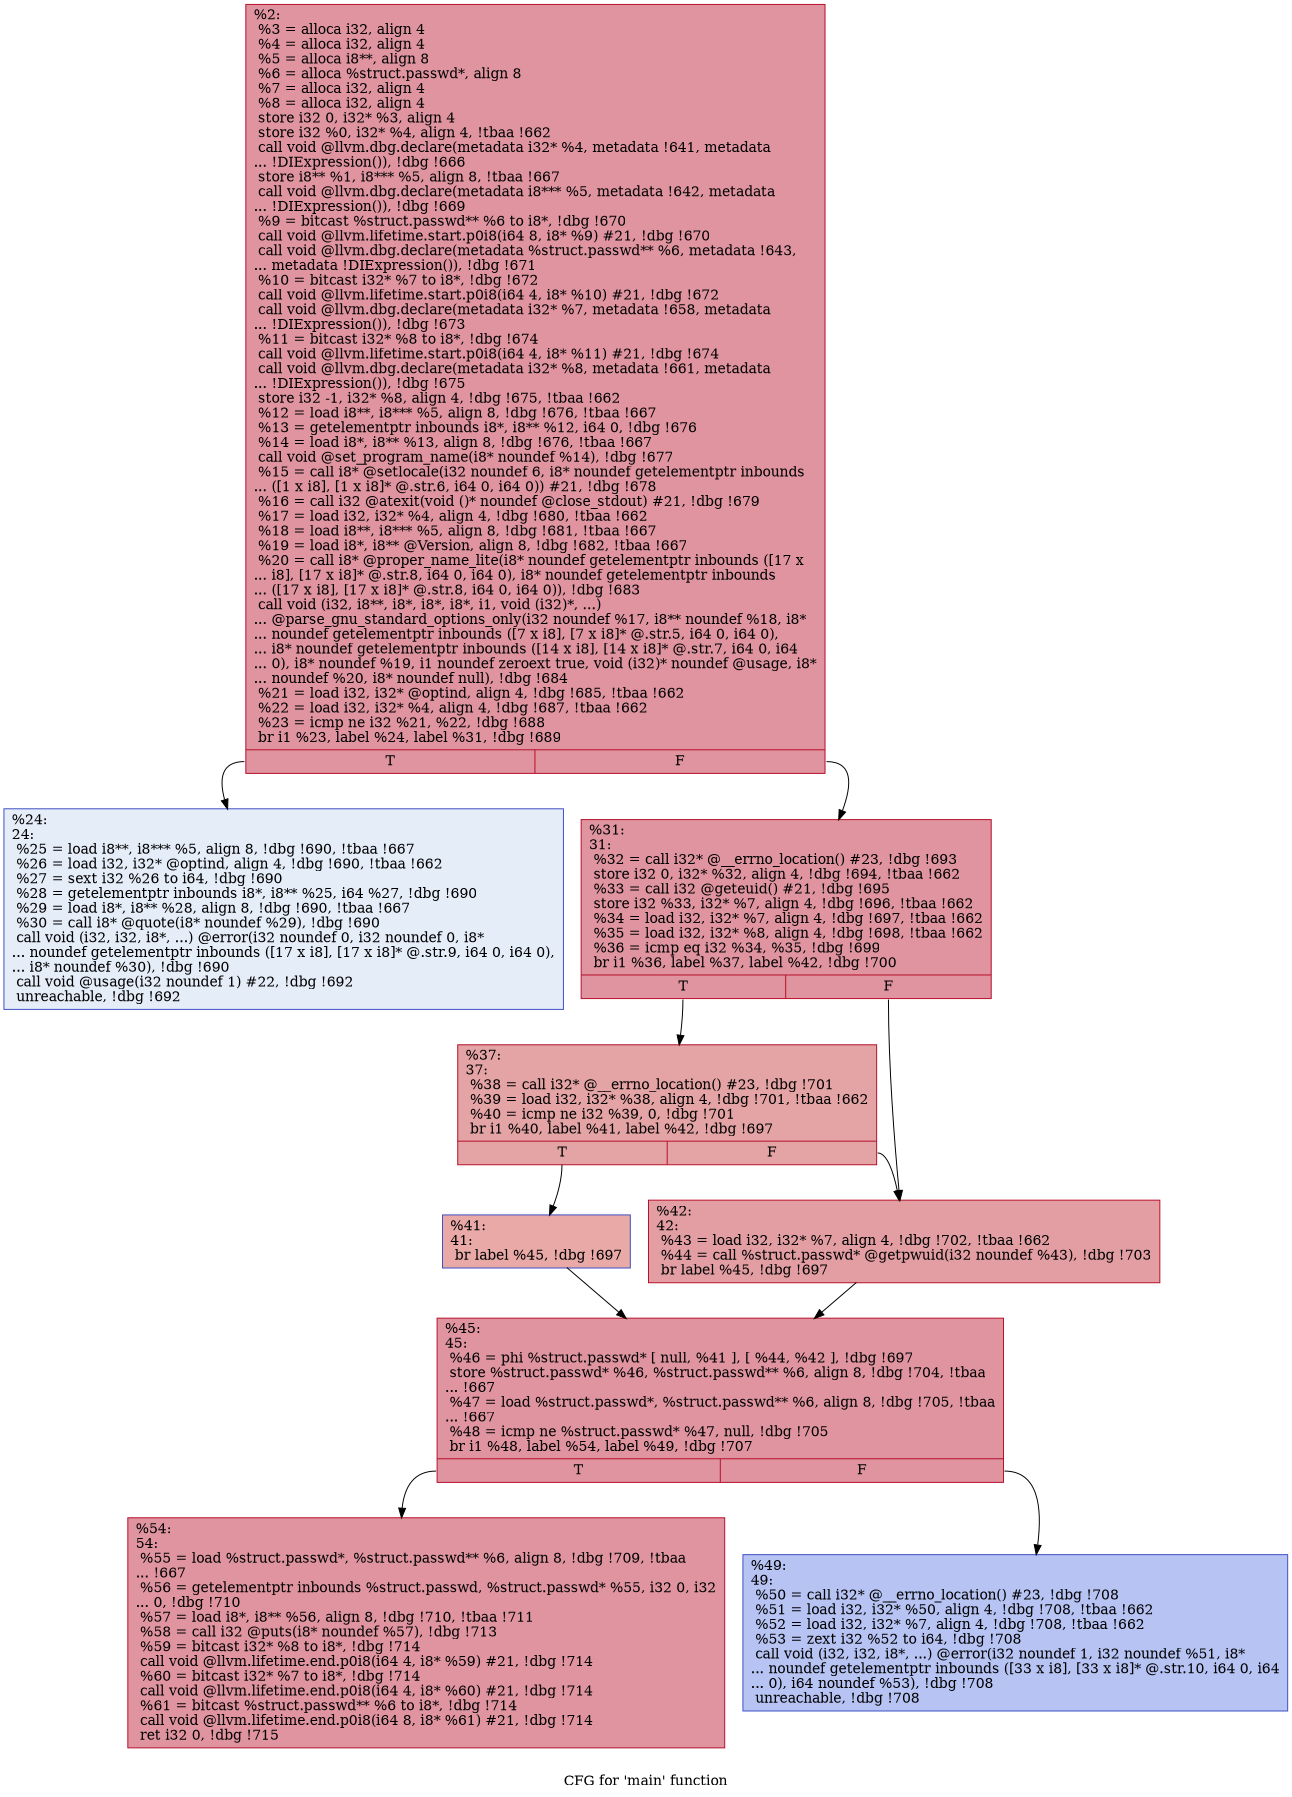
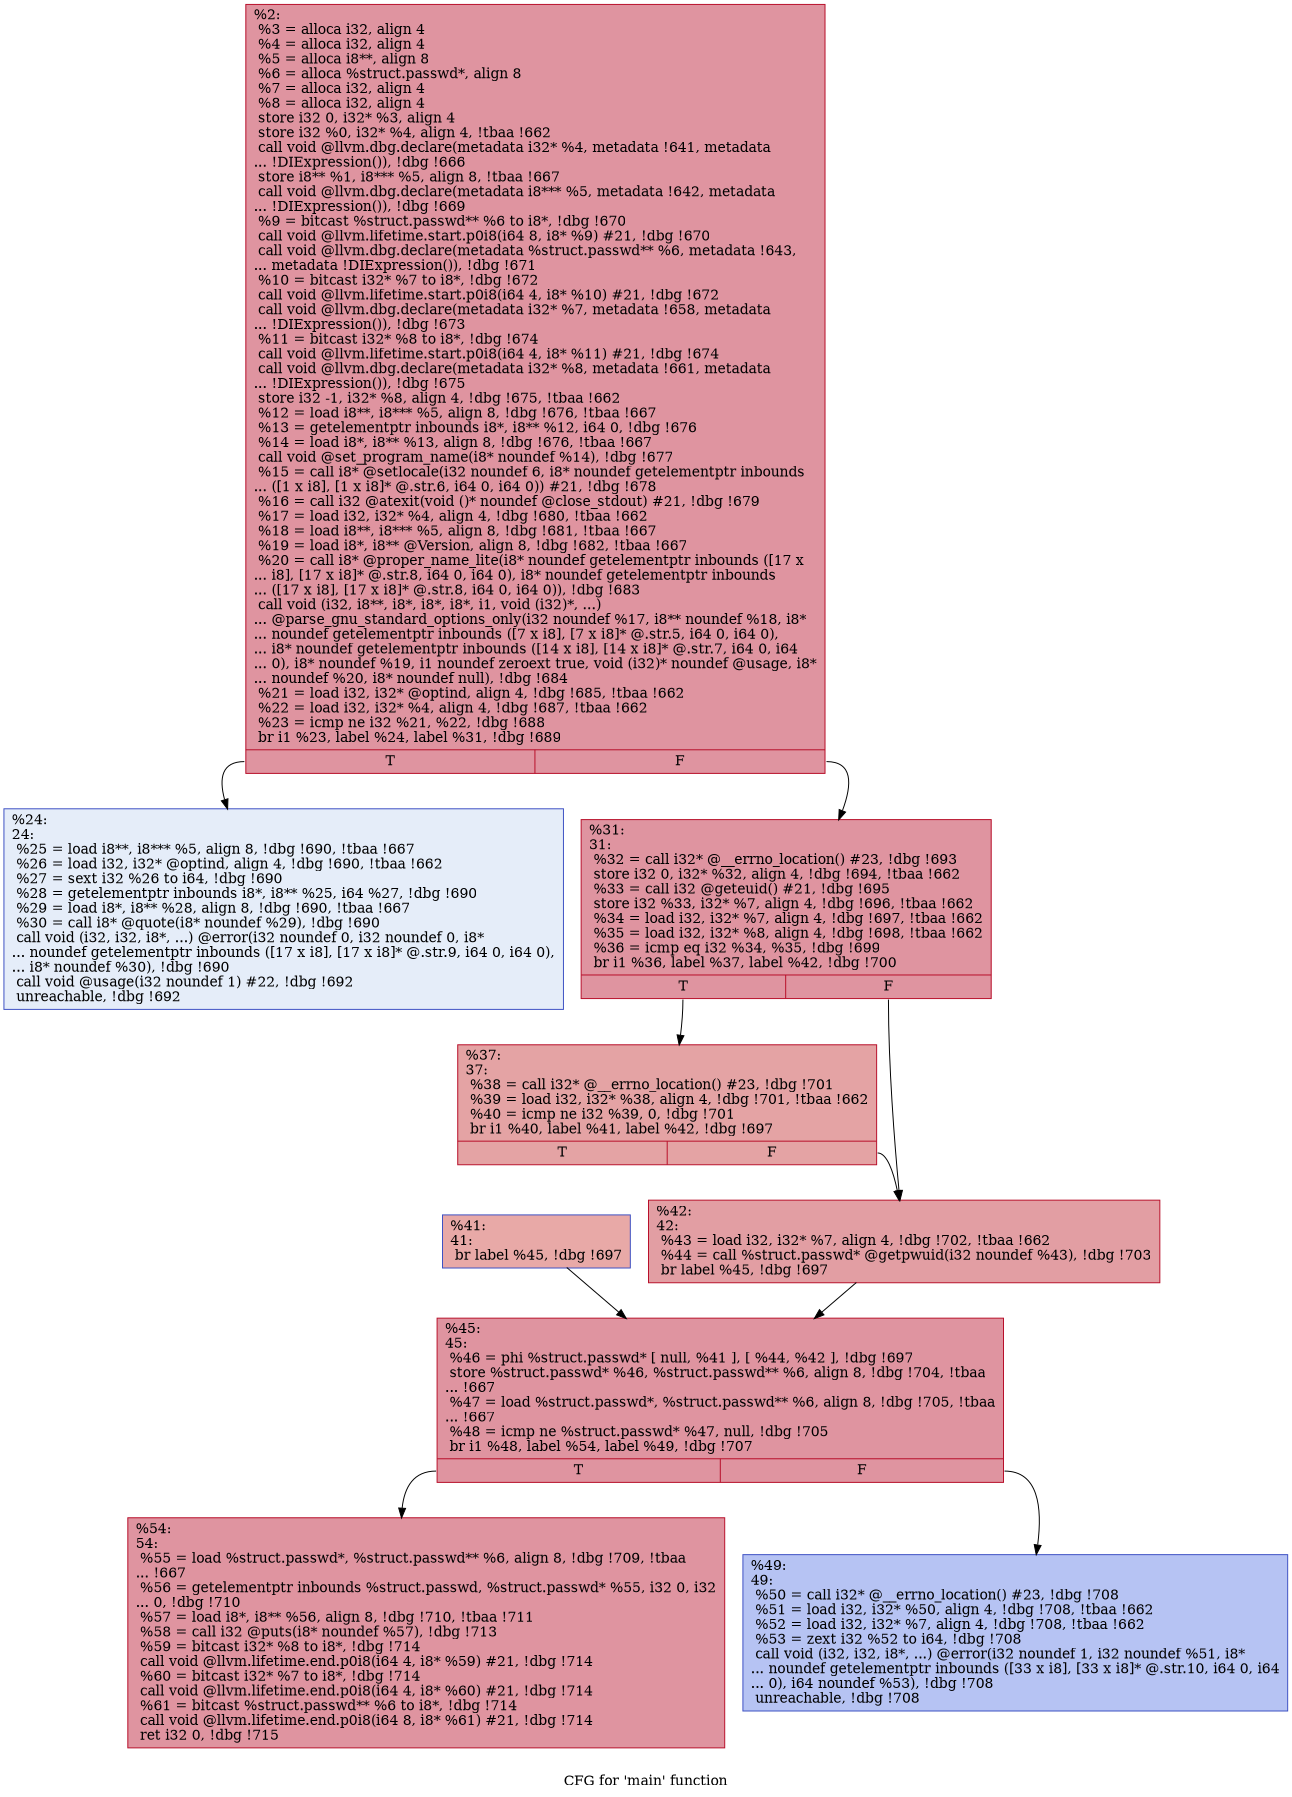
edge "%37:" -> "%41:": removed
